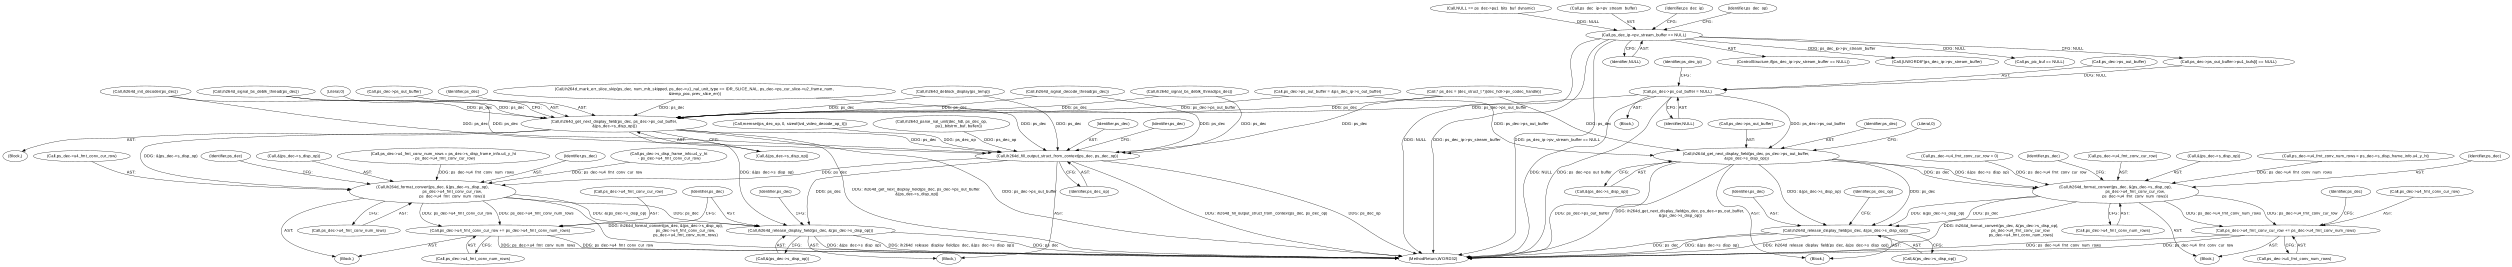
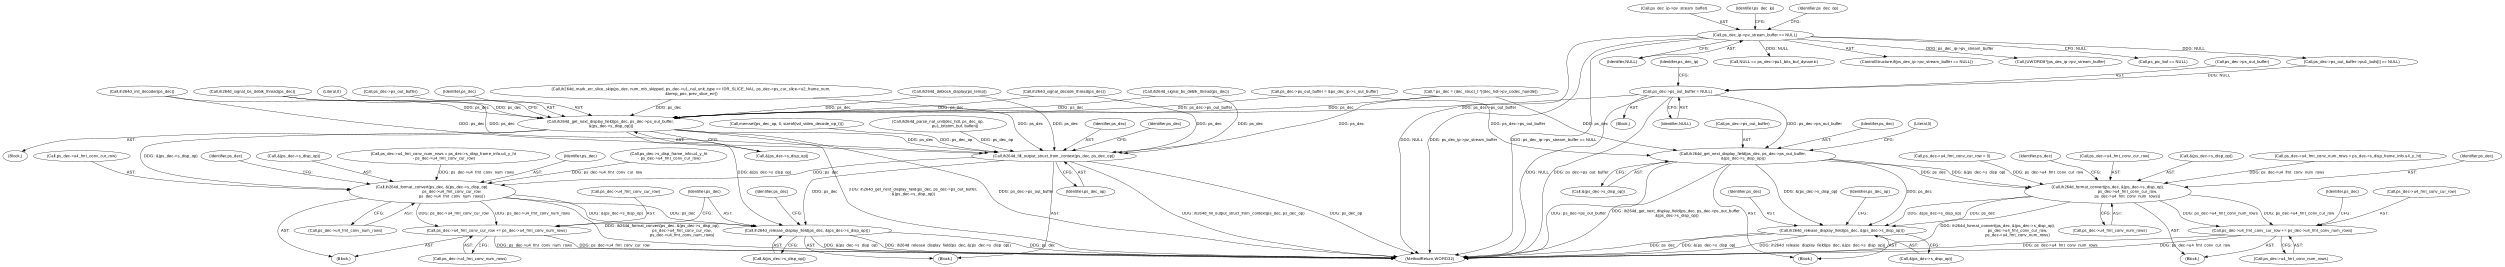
edge "(Call,NULL == ps_dec->pu1_bits_buf_dynamic)" -> "(Call,ps_dec_ip->pv_stream_buffer == NULL)": reversed
edge "(Call,ps_dec_ip->pv_stream_buffer == NULL)" -> "(Call,ps_pic_buf == NULL)": label "DDG: NULL" -> "CFG: NULL"
edge "(Call,ps_dec_ip->pv_stream_buffer == NULL)" -> "(Call,ps_dec->ps_out_buffer->pu1_bufs[i] == NULL)": label "CFG: NULL" -> "DDG: NULL"
